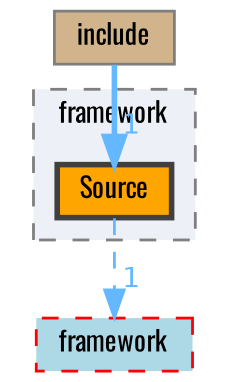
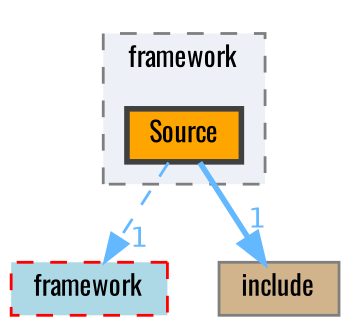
edge "include" -> "Source": reversed
